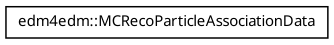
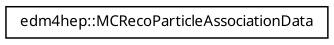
node "edm4edm::MCRecoParticleAssociationData": label "edm4edm::MCRecoParticleAssociationData" -> "edm4hep::MCRecoParticleAssociationData"
